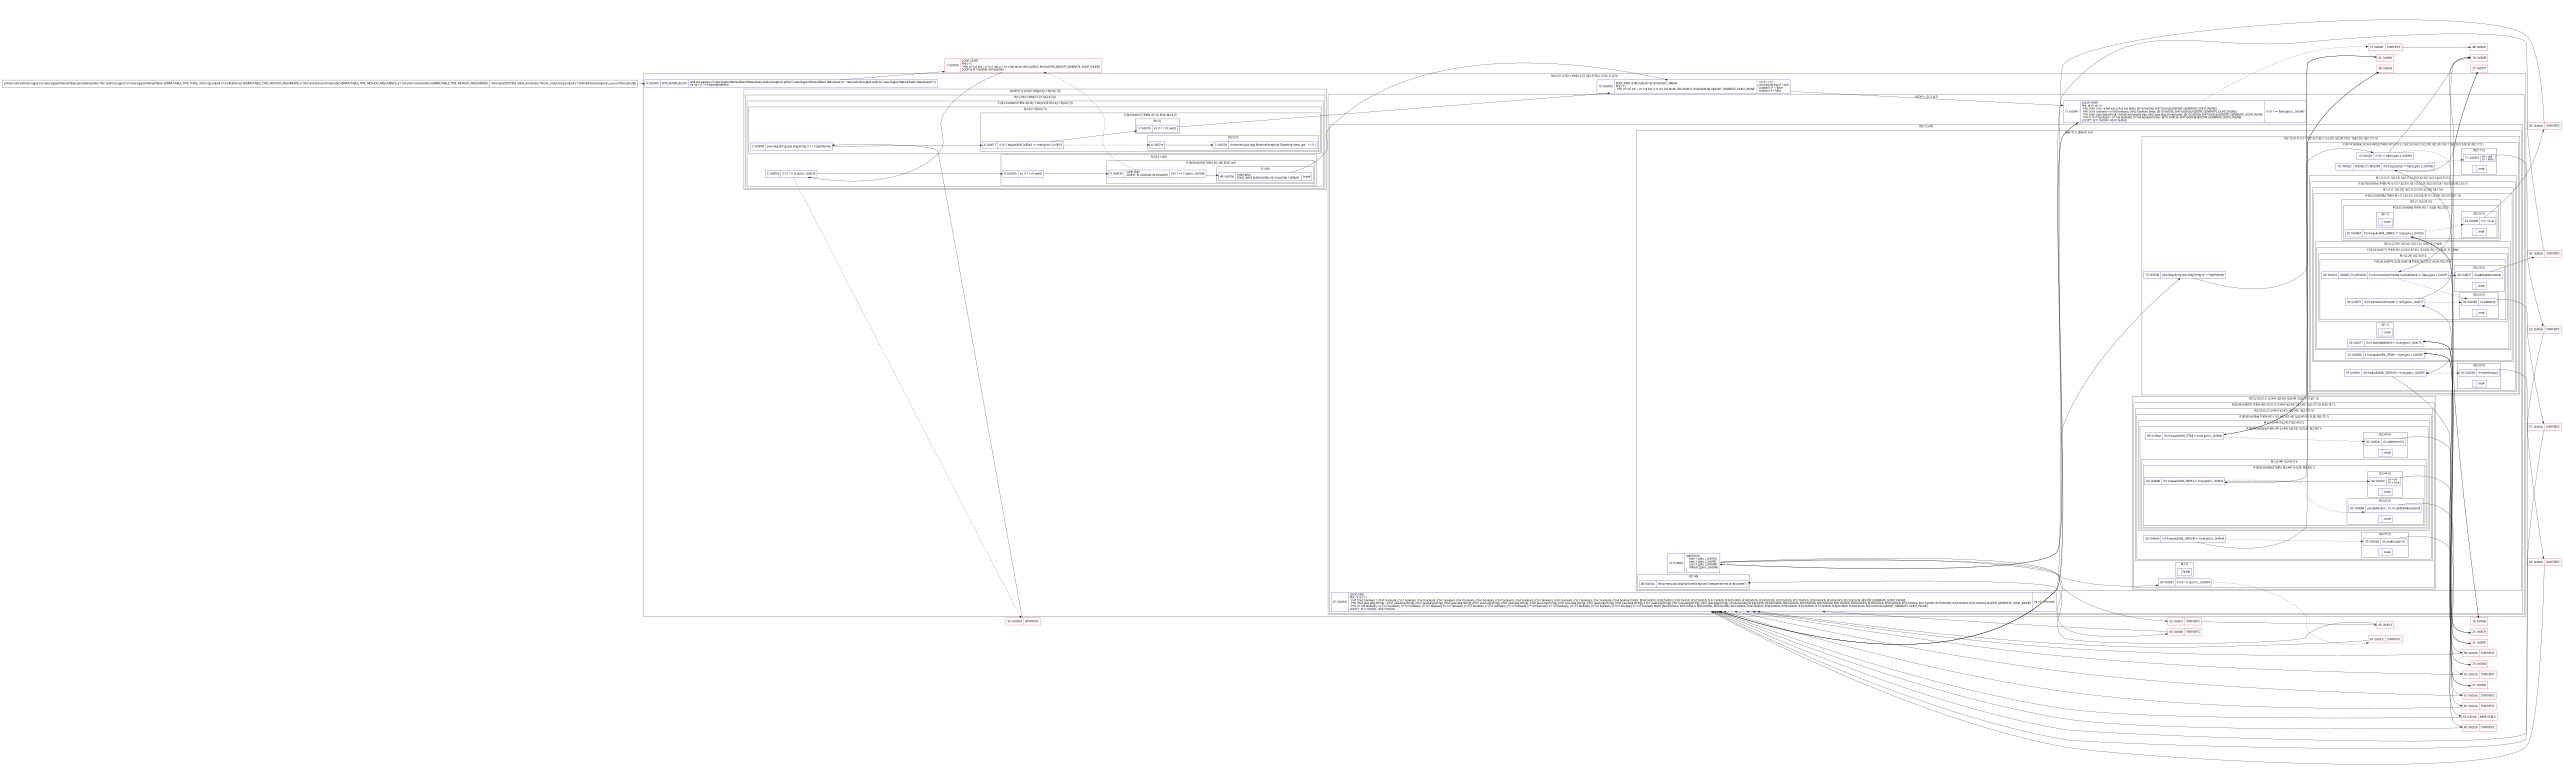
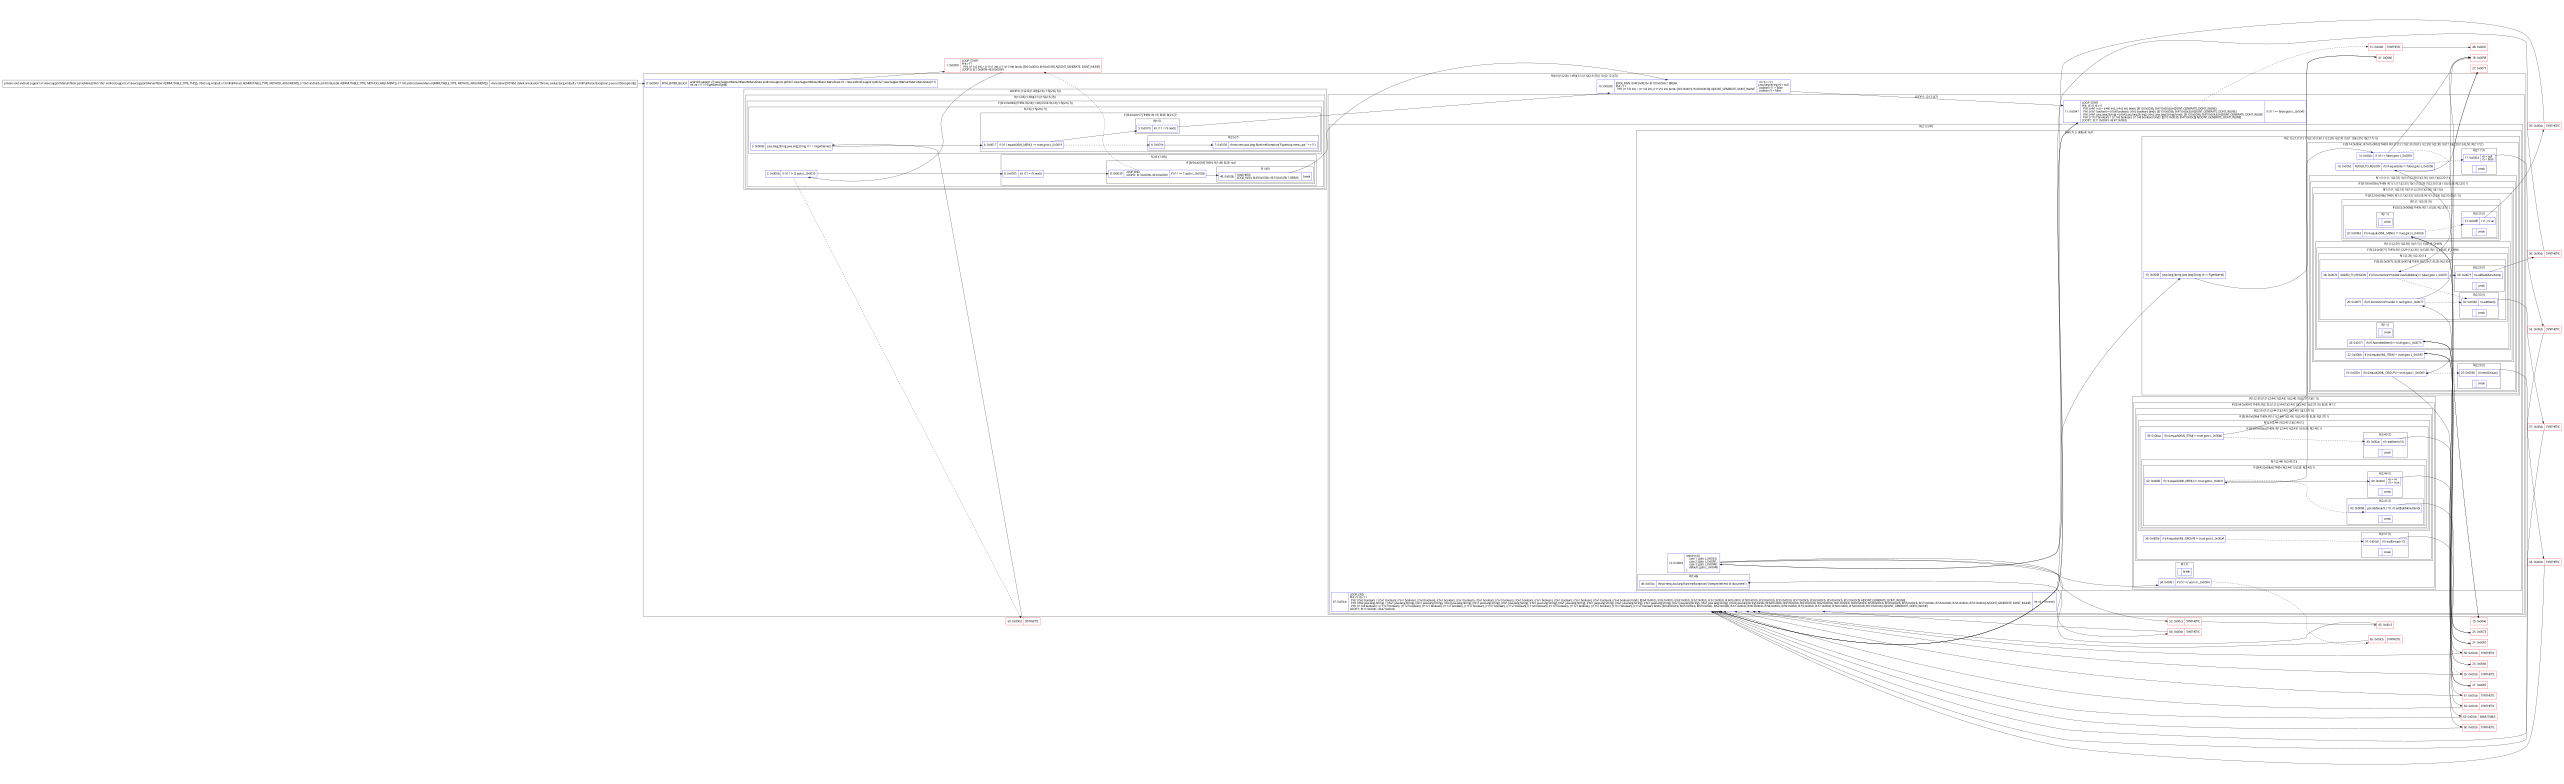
node "38: 0x00a4": removed
node "0: 0x0000": text "int int r11 = r9.hasAddedItem()" -> "int int r11 = r9.getEventType()"
